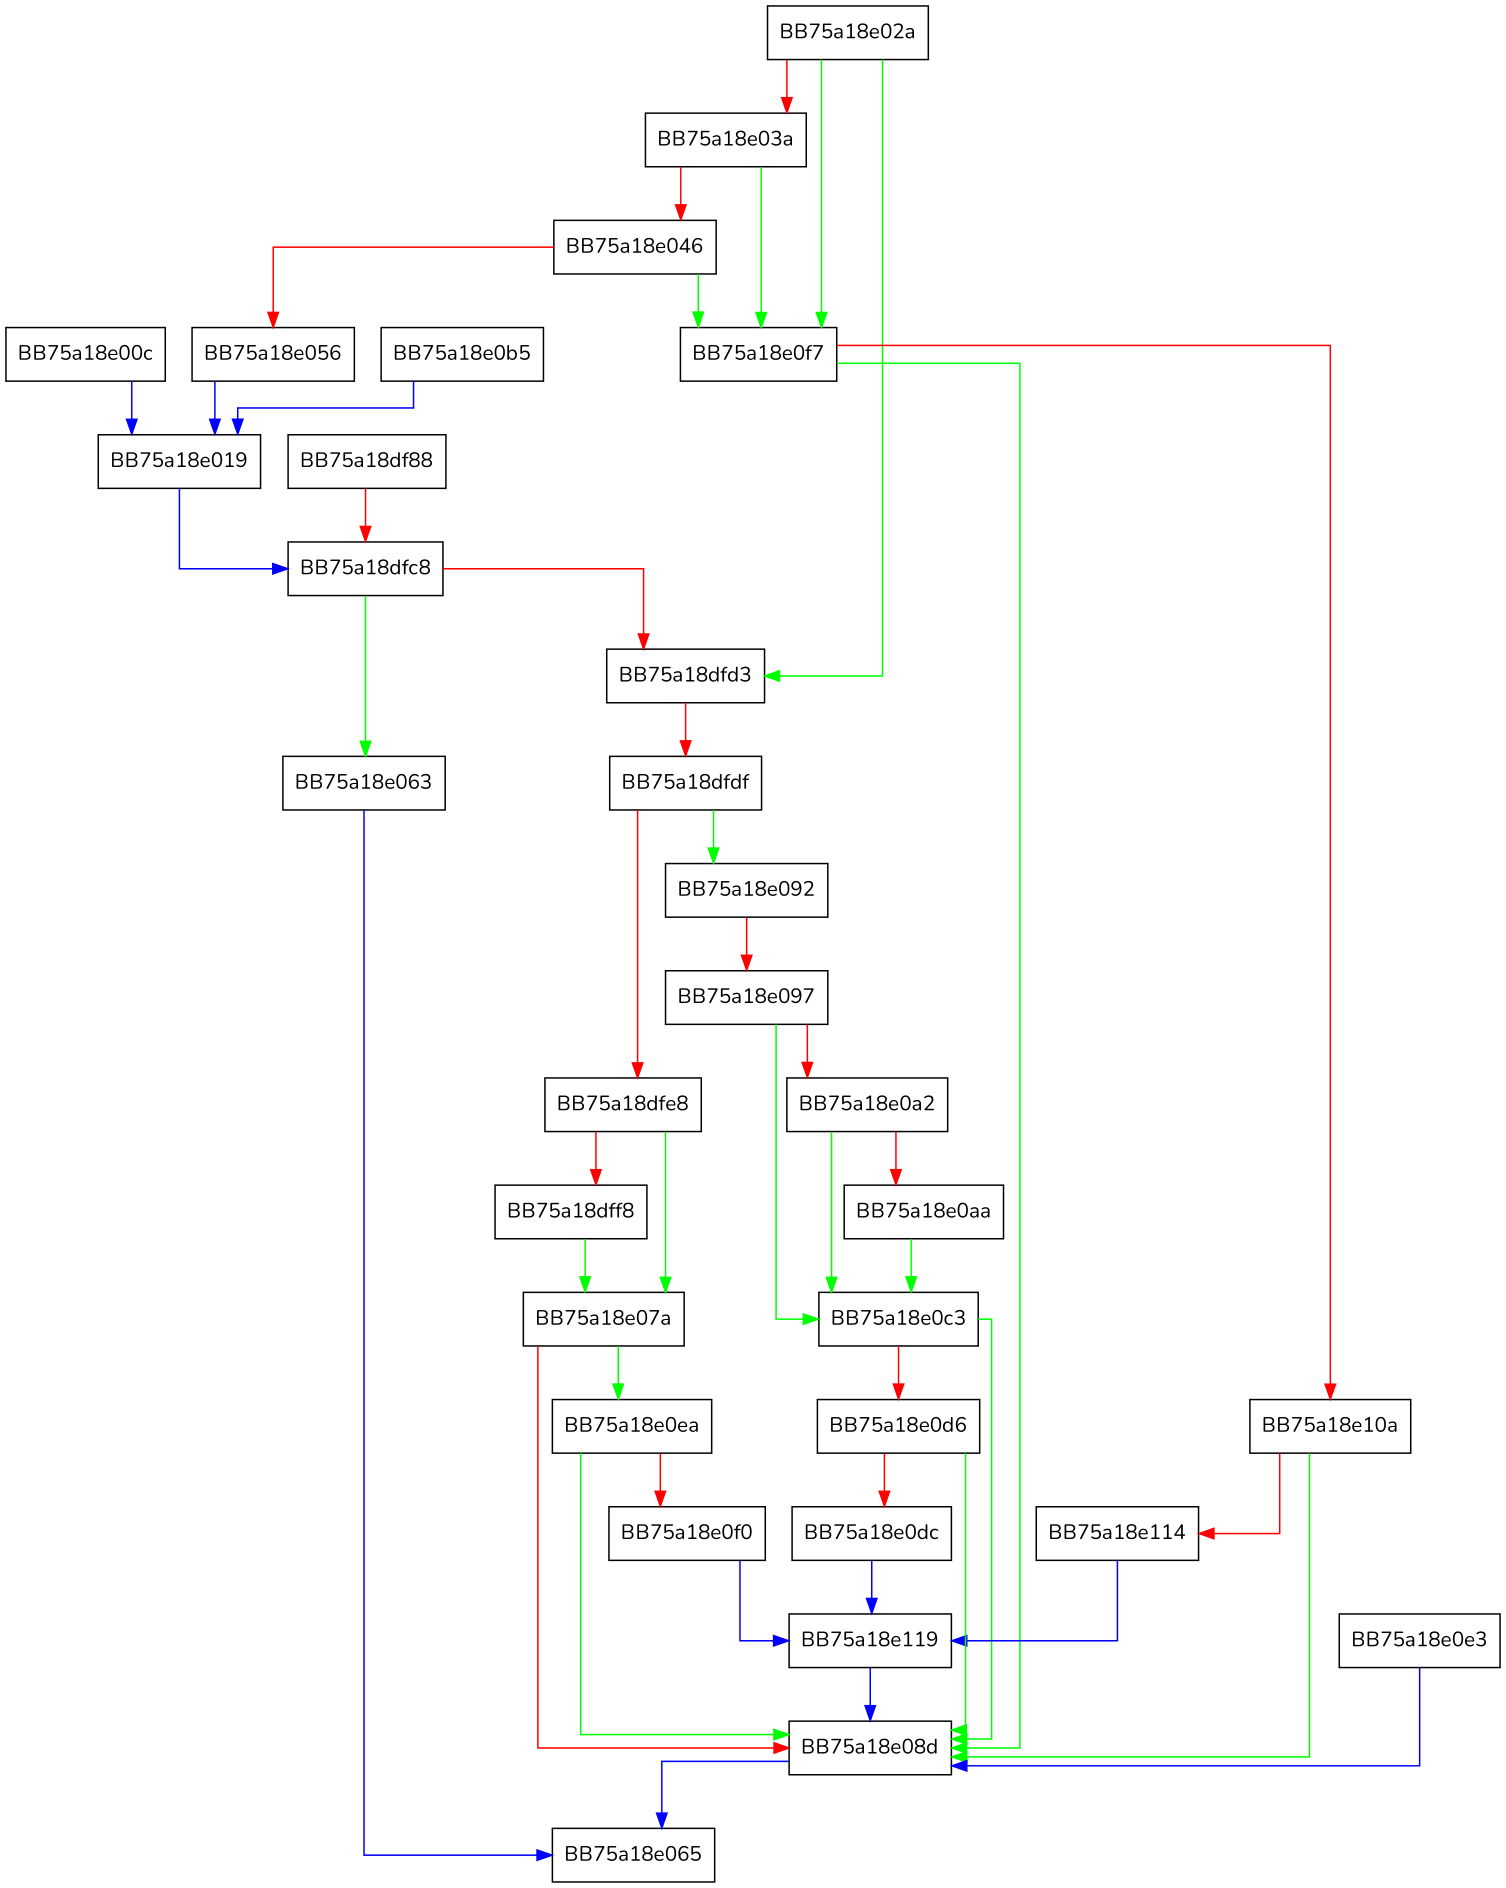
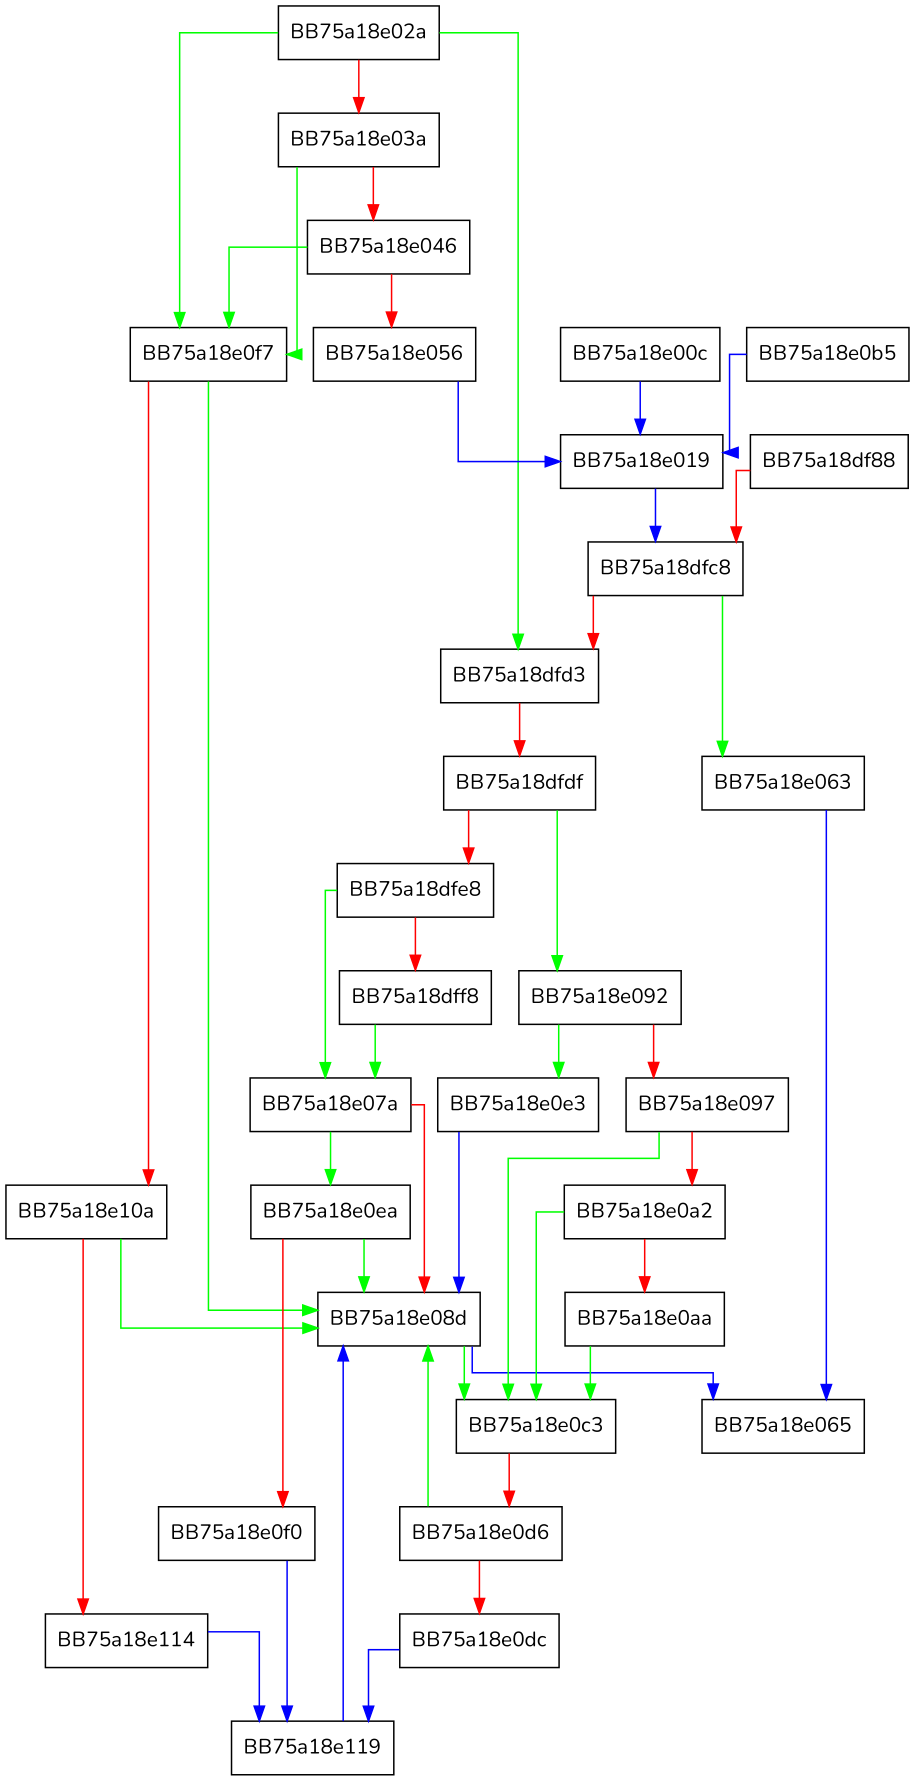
edge "BB75a18e092" -> "BB75a18e0e3": added
edge "BB75a18e0c3" -> "BB75a18e08d": reversed
